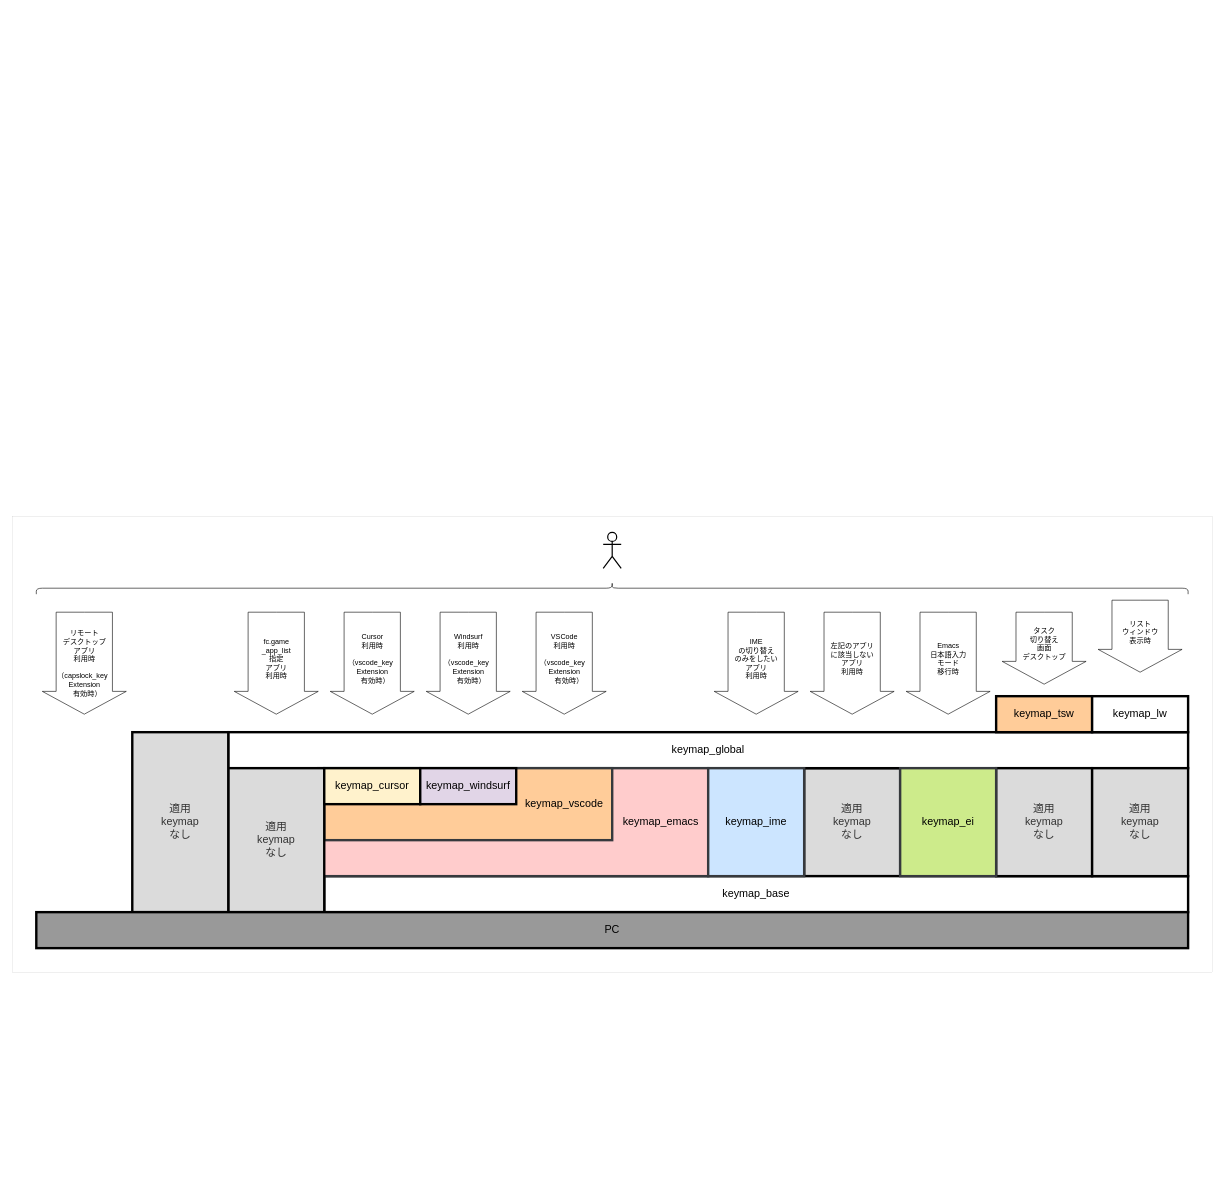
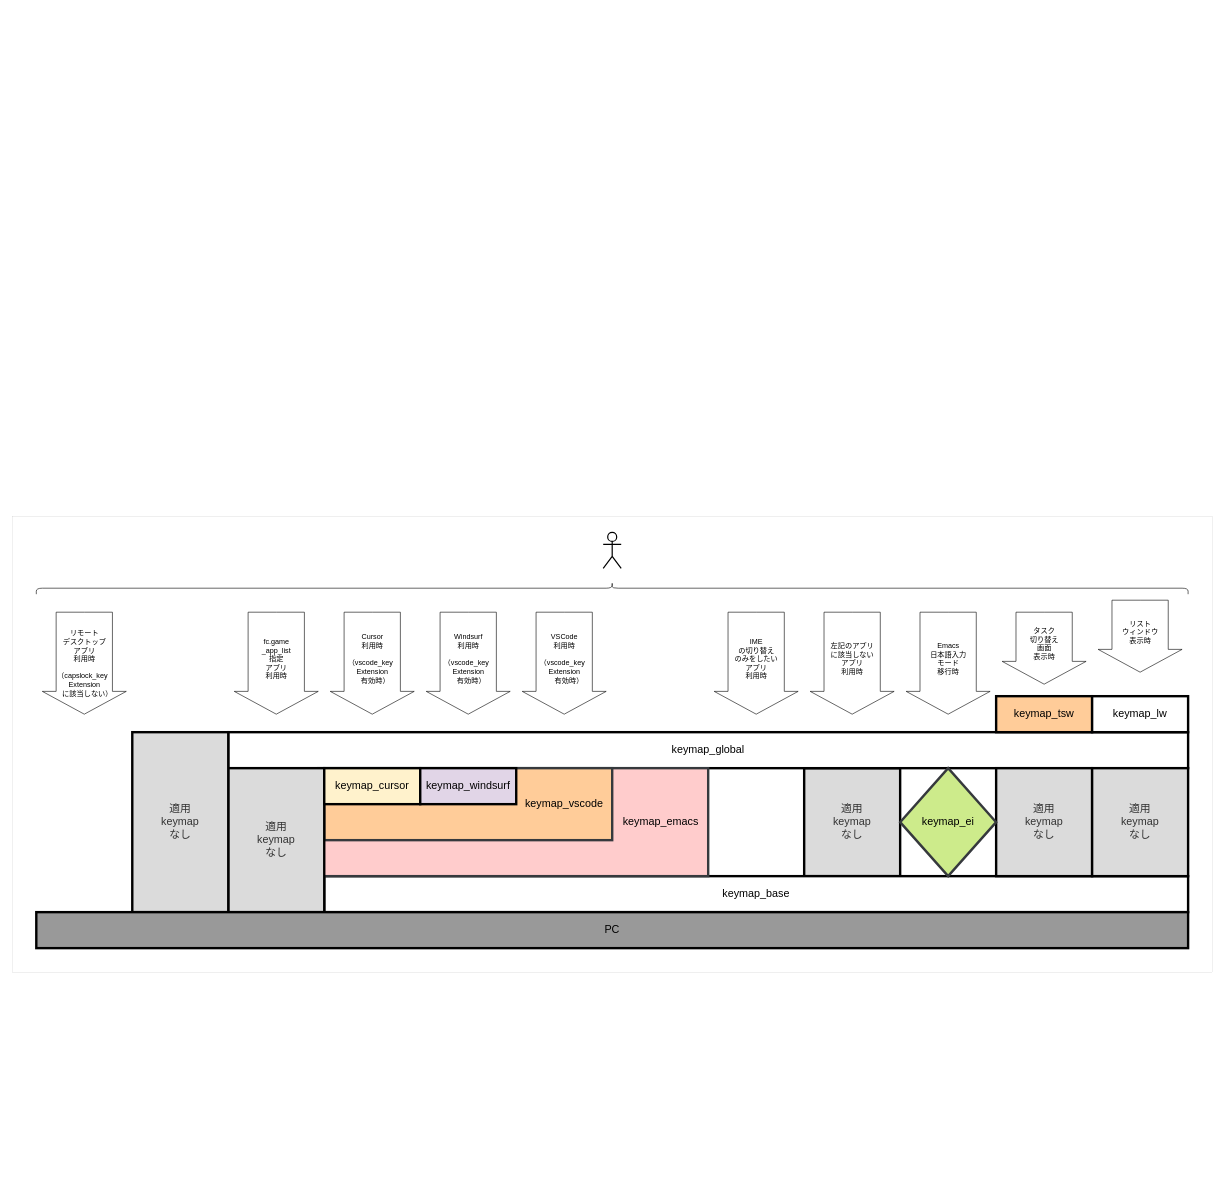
node "タスク 切り替え 画面 デスクトップ": label "タスク 切り替え 画面 デスクトップ" -> "タスク 切り替え 画面 表示時"
node "リモート デスクトップ アプリ 利用時 （capslock_key Extension 有効時）": label "リモート デスクトップ アプリ 利用時 （capslock_key Extension 有効時）" -> "リモート デスクトップ アプリ 利用時 （capslock_key Extension に該当しない）"
node "keymap_ime": removed
node "keymap_ei": shape rectangle -> diamond
